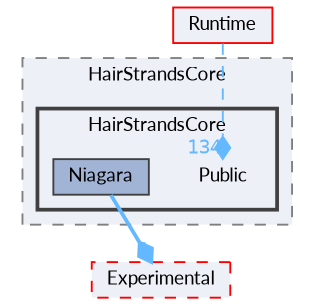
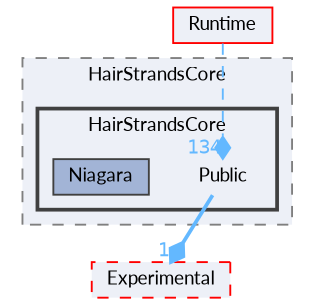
edge "Niagara" -> "Experimental": now "Public" -> "Experimental"
